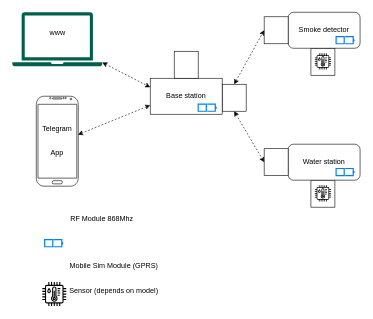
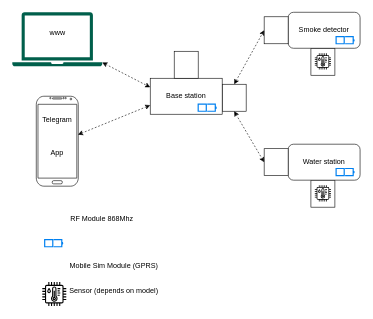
node "Telegram": moved (57, 129) -> (57, 120)
